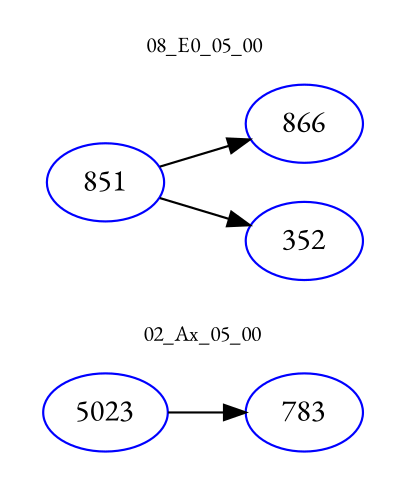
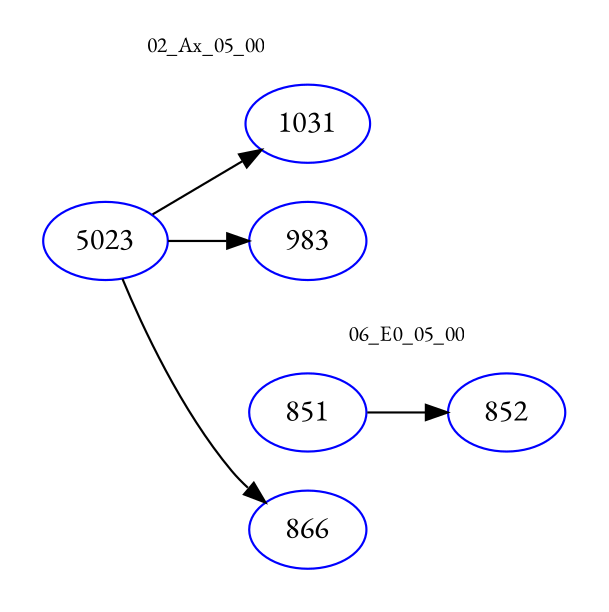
cluster "08_E0_05_00": label "08_E0_05_00" -> "06_E0_05_00"
node "1031": added
edge "851" -> "866": now "5023" -> "866"
node "352": label "352" -> "852"
node "783": label "783" -> "983"
